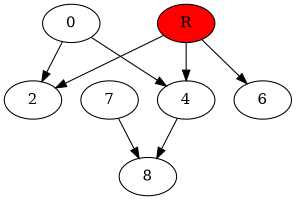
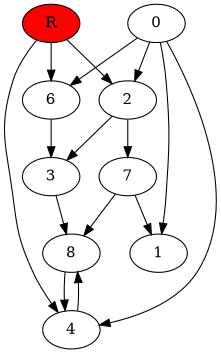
edge "0" -> "6": added
edge "2" -> "7": added
node "3": added
node "1": added
edge "8" -> "4": added
